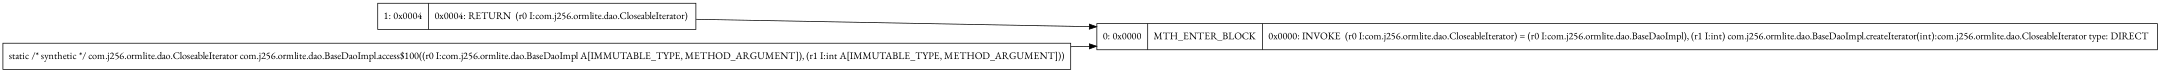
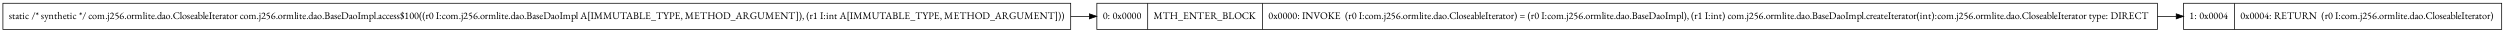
edge "1: 0x0004" -> "0: 0x0000": reversed
